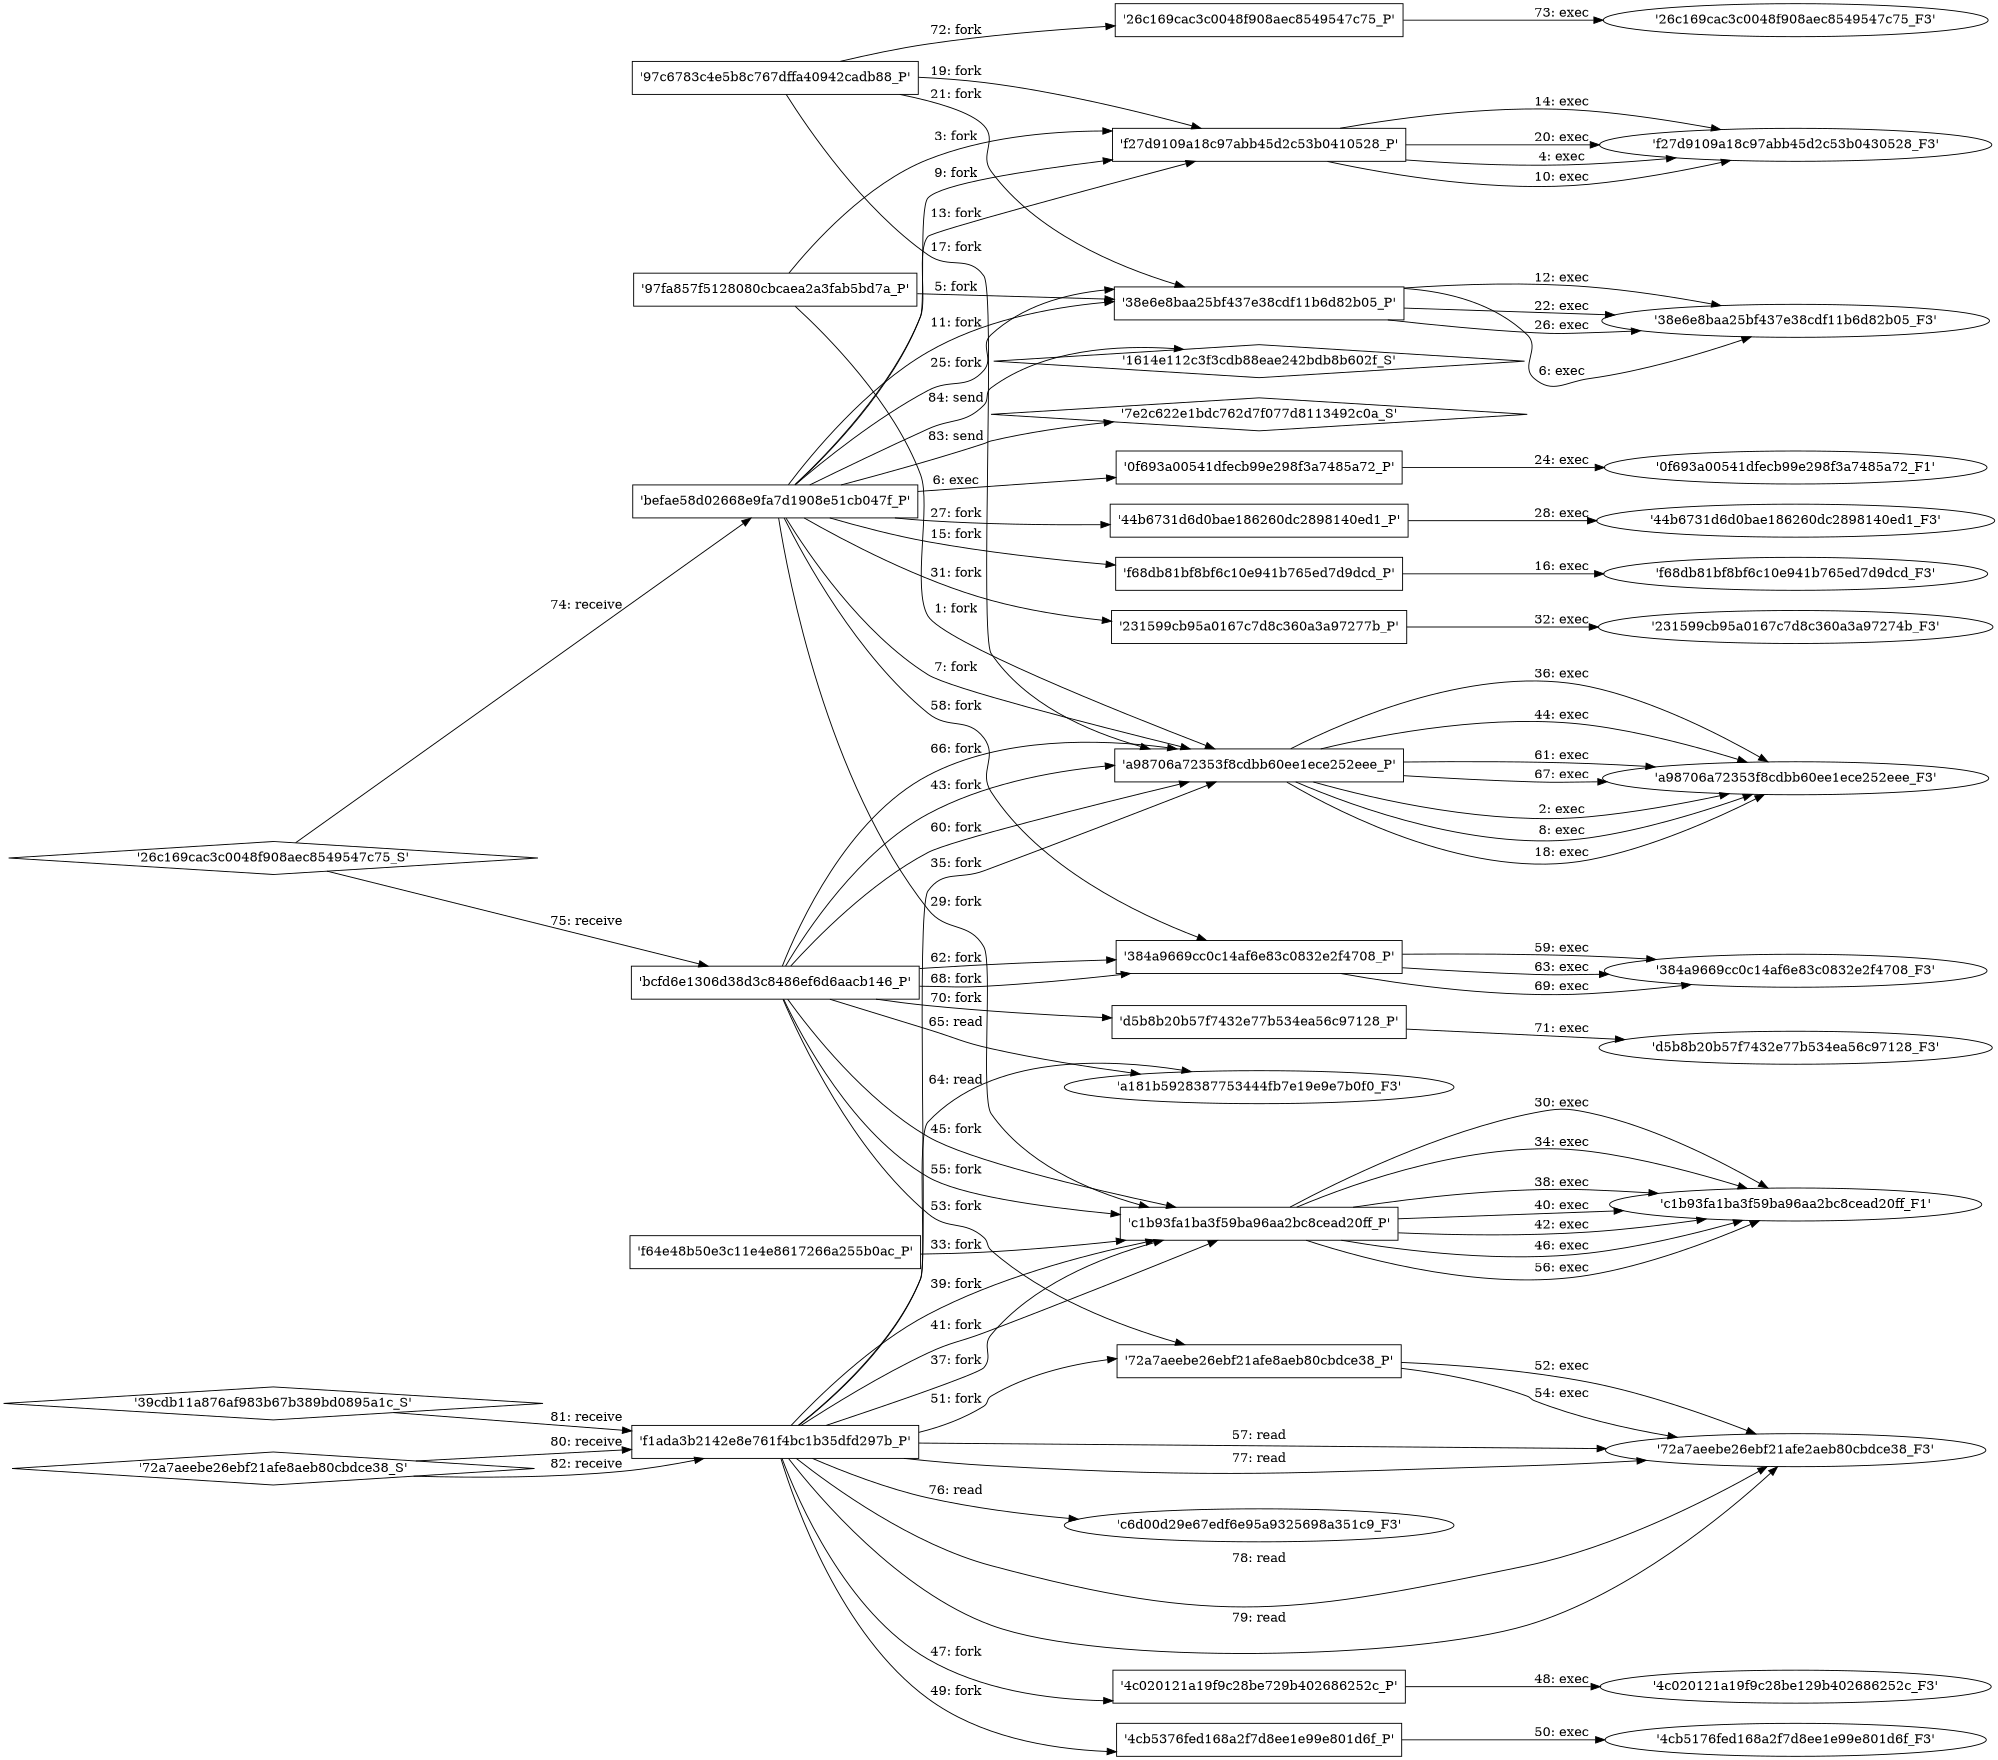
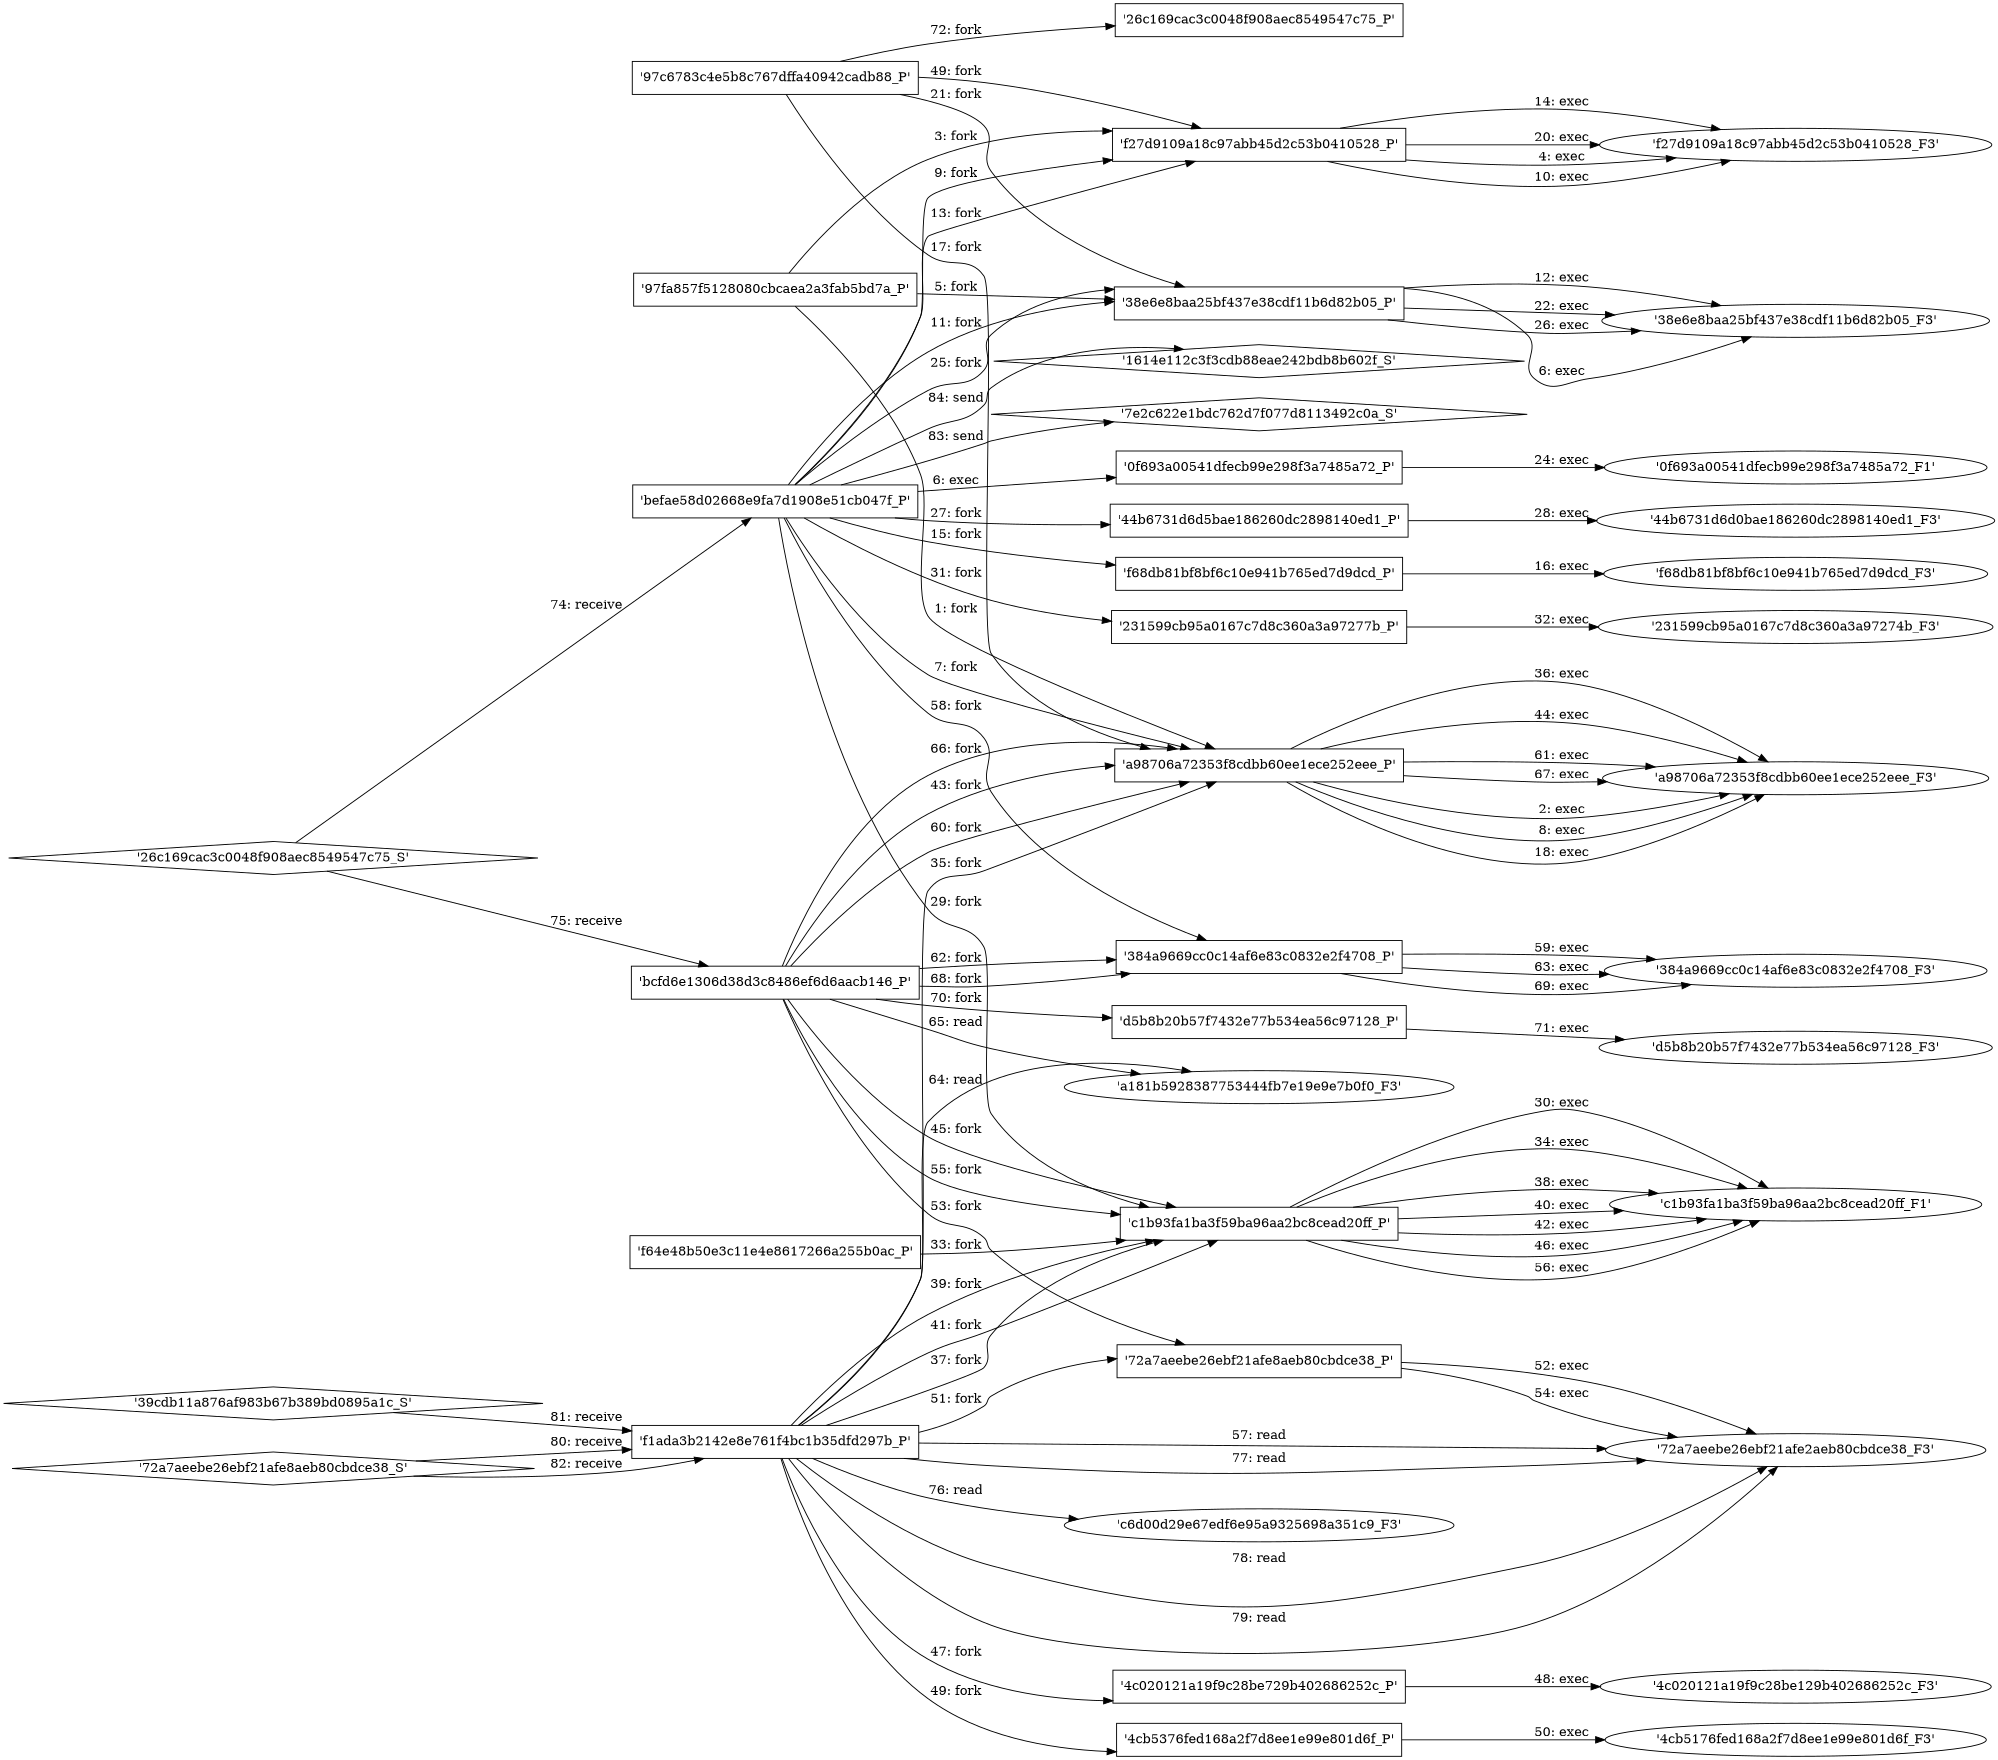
node "'26c169cac3c0048f908aec8549547c75_F3'": removed
edge "'97c6783c4e5b8c767dffa40942cadb88_P'" -> "'f27d9109a18c97abb45d2c53b0410528_P'": label "19: fork" -> "49: fork"
node "'f27d9109a18c97abb45d2c53b0430528_F3'": label "'f27d9109a18c97abb45d2c53b0430528_F3'" -> "'f27d9109a18c97abb45d2c53b0410528_F3'"
node "'44b6731d6d0bae186260dc2898140ed1_P'": label "'44b6731d6d0bae186260dc2898140ed1_P'" -> "'44b6731d6d5bae186260dc2898140ed1_P'"
